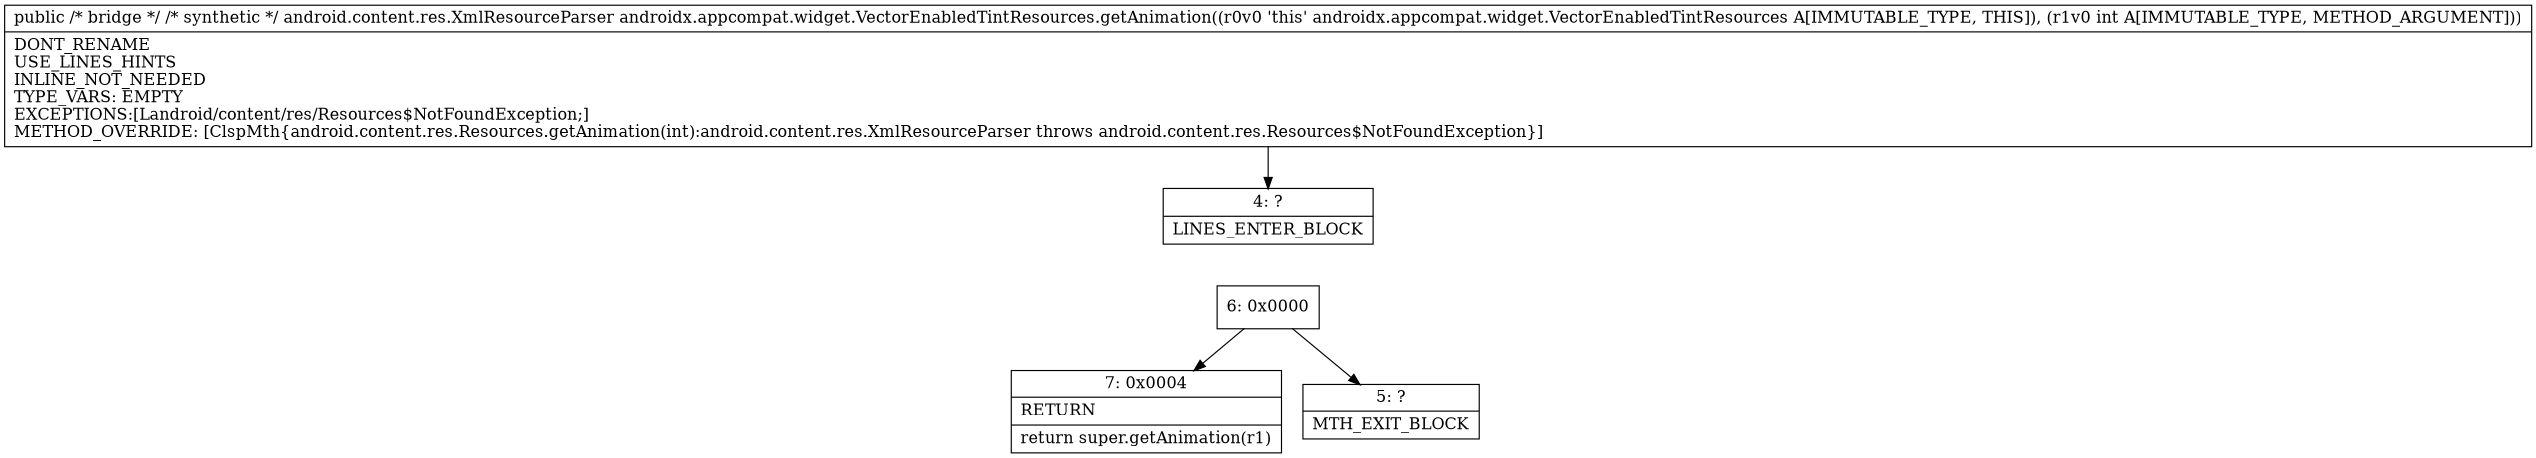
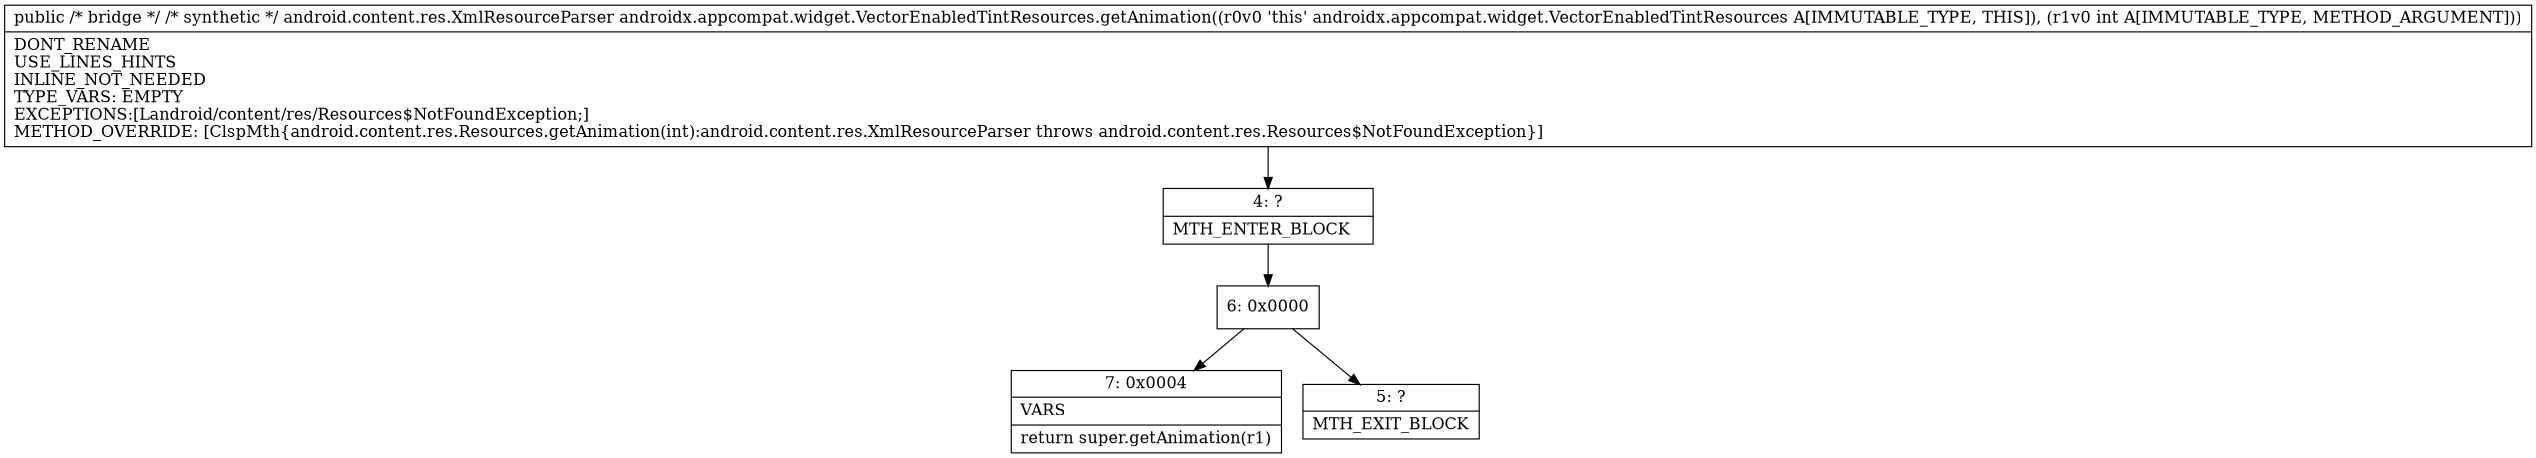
node "4: ?": text "LINES_ENTER_BLOCK" -> "MTH_ENTER_BLOCK"
edge "4: ?" -> "6: 0x0000": added
node "7: 0x0004": text "RETURN" -> "VARS"
